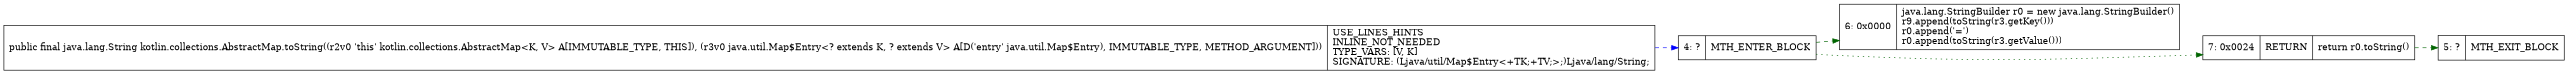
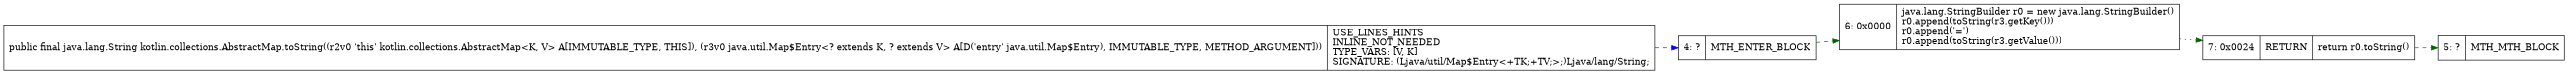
node "6: 0x0000": text "r9.append(toString(r3.getKey()))" -> "r0.append(toString(r3.getKey()))"
node "5: ?": text "MTH_EXIT_BLOCK" -> "MTH_MTH_BLOCK"
edge "4: ?" -> "7: 0x0024": now "6: 0x0000" -> "7: 0x0024"
